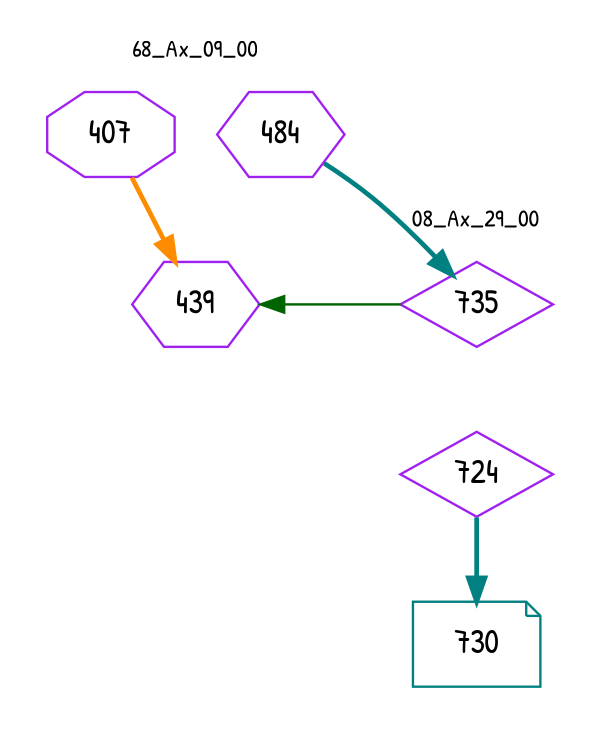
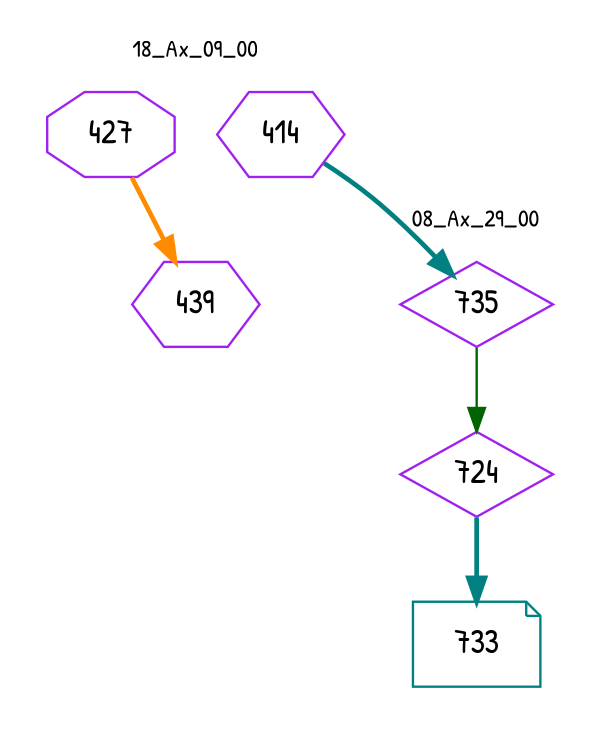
cluster "68_Ax_09_00": label "68_Ax_09_00" -> "18_Ax_09_00"
node "407": label "407" -> "427"
node "484": label "484" -> "414"
edge "735" -> "439": now "735" -> "724"
node "730": label "730" -> "733"
